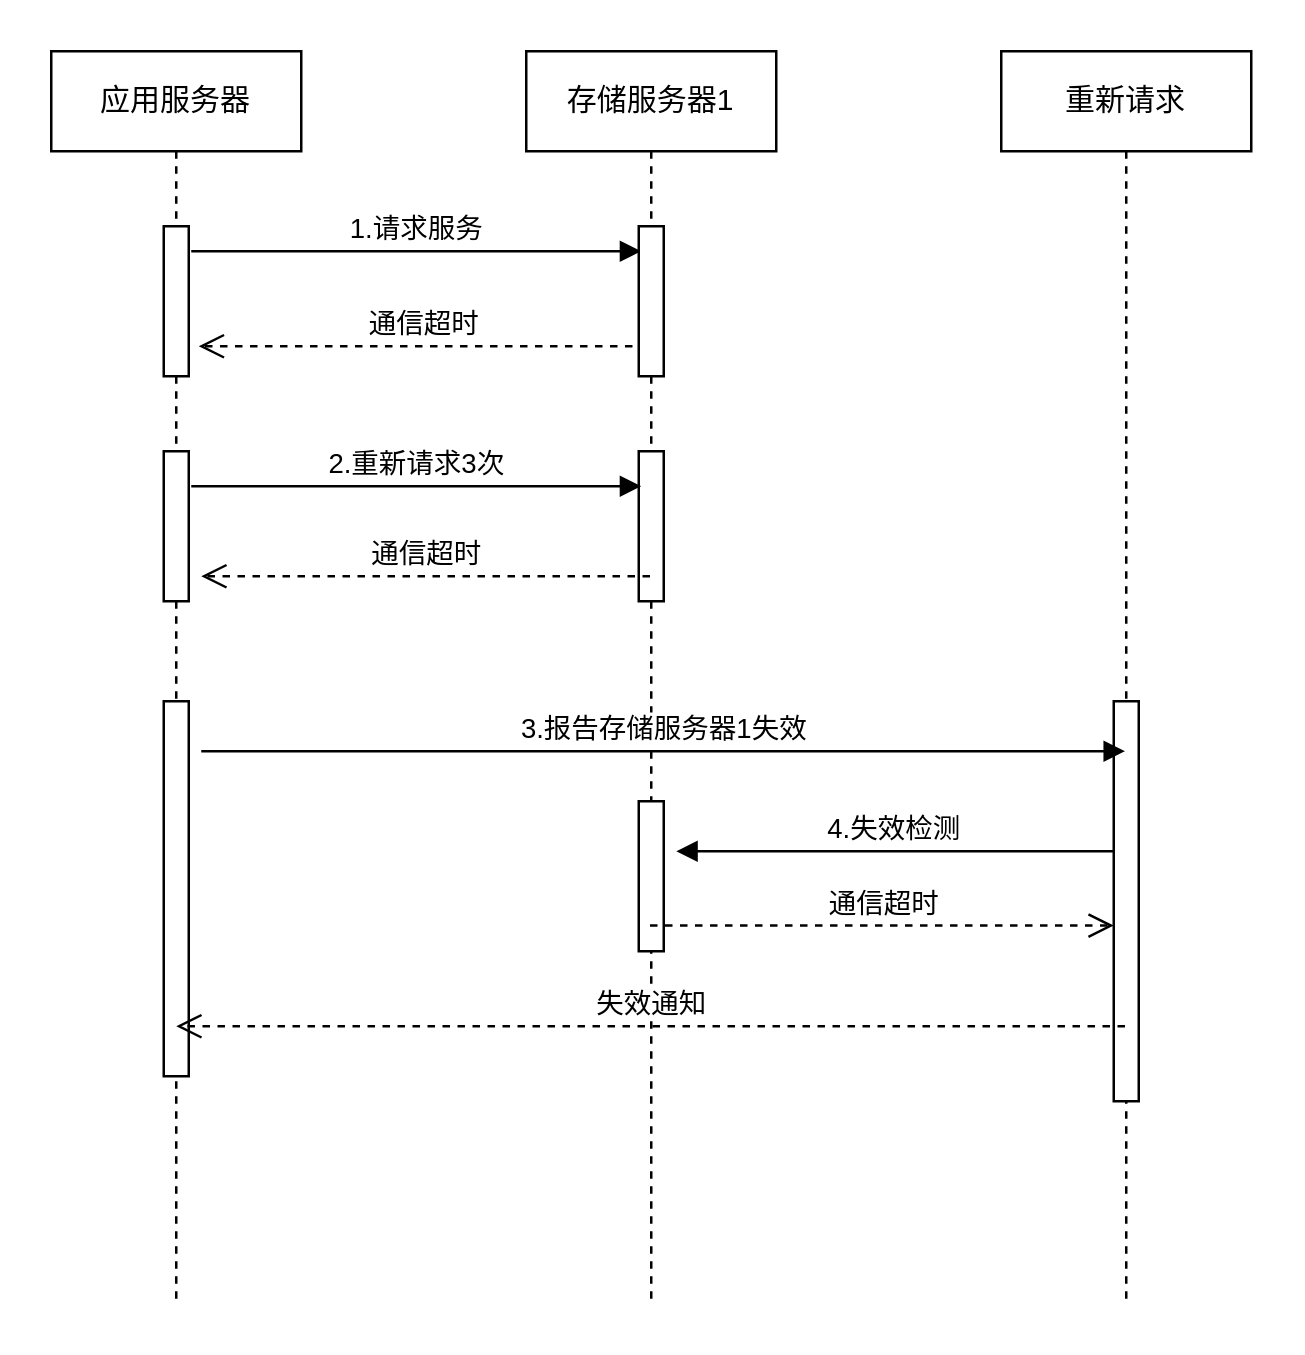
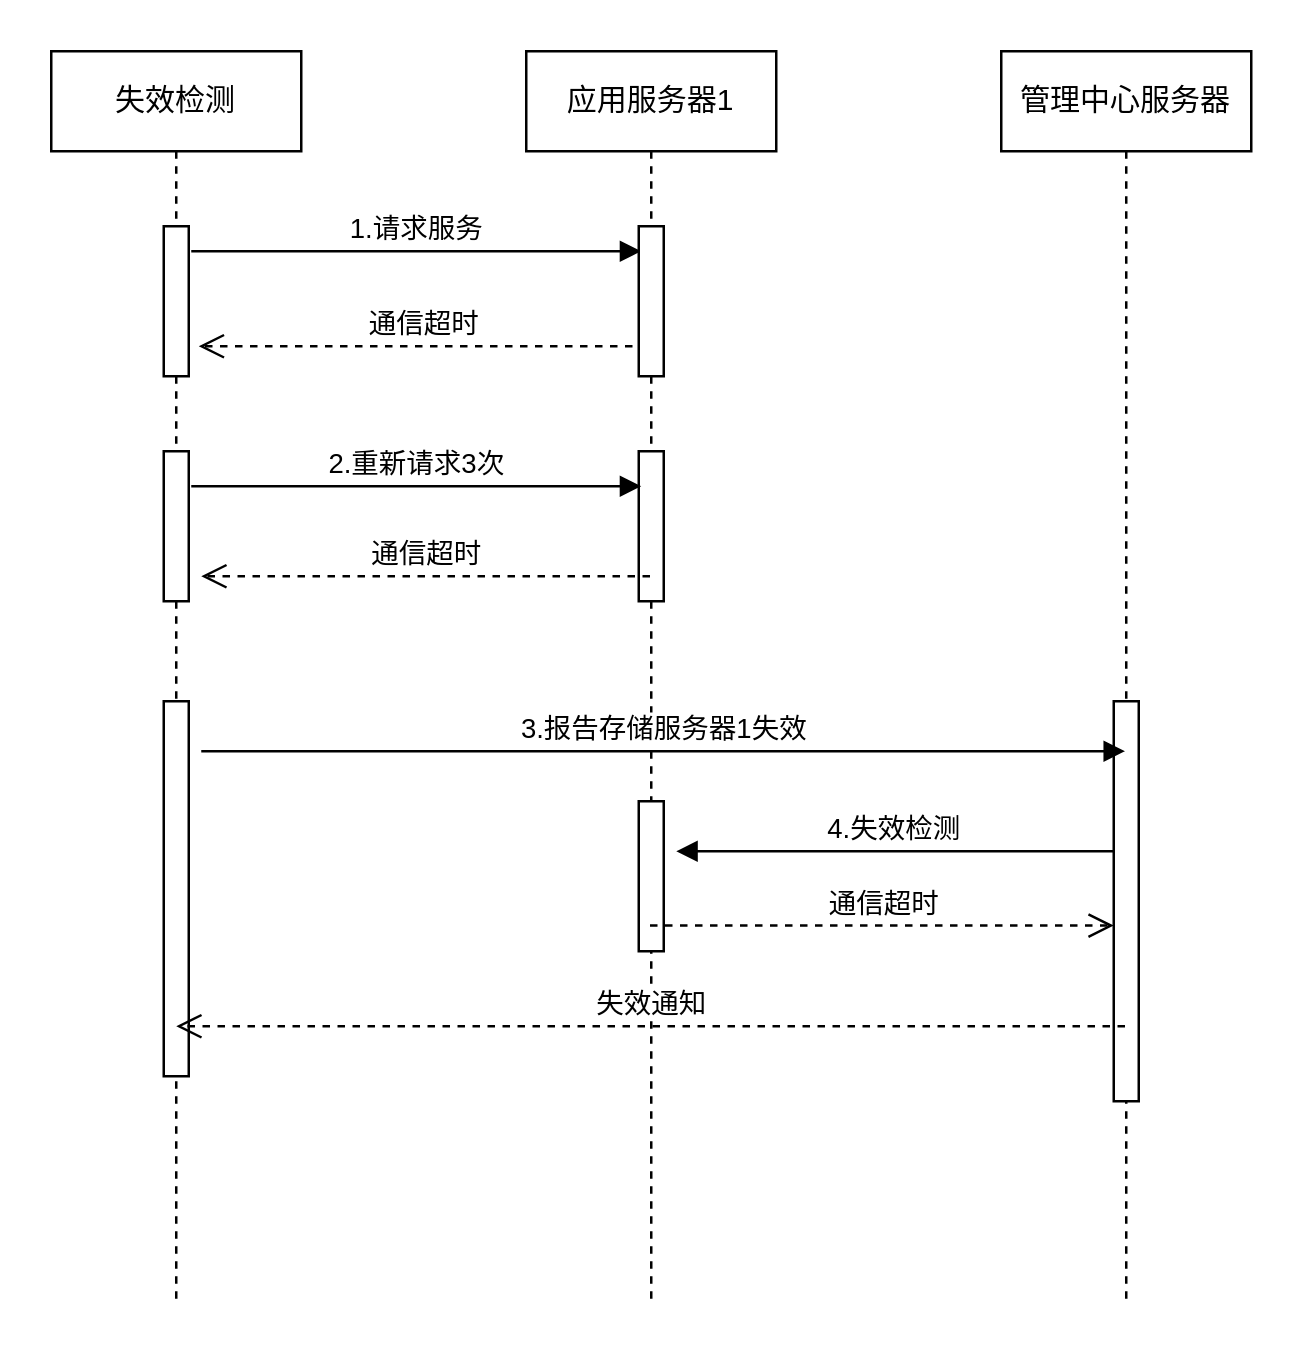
node "应用服务器": label "应用服务器" -> "失效检测"
node "存储服务器1": label "存储服务器1" -> "应用服务器1"
node "重新请求": label "重新请求" -> "管理中心服务器"
